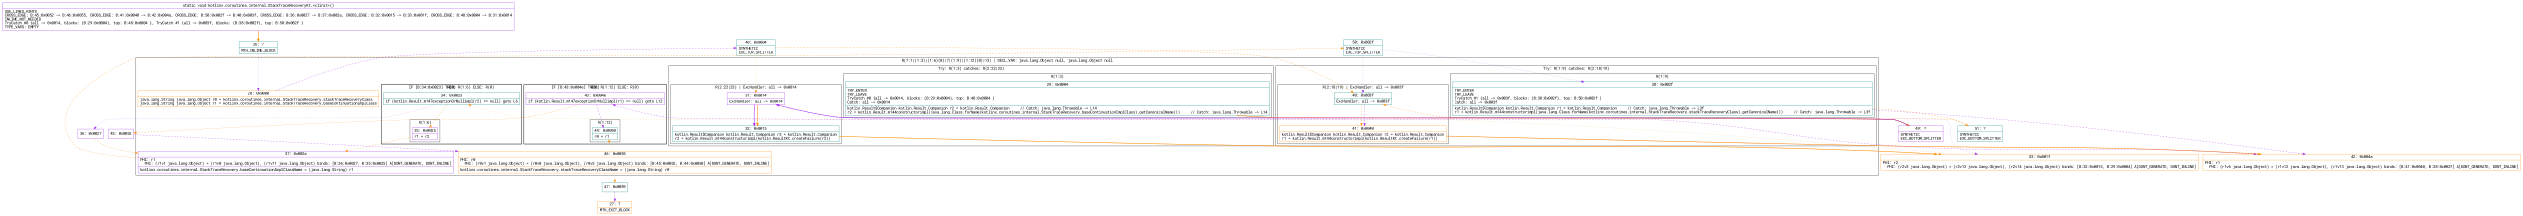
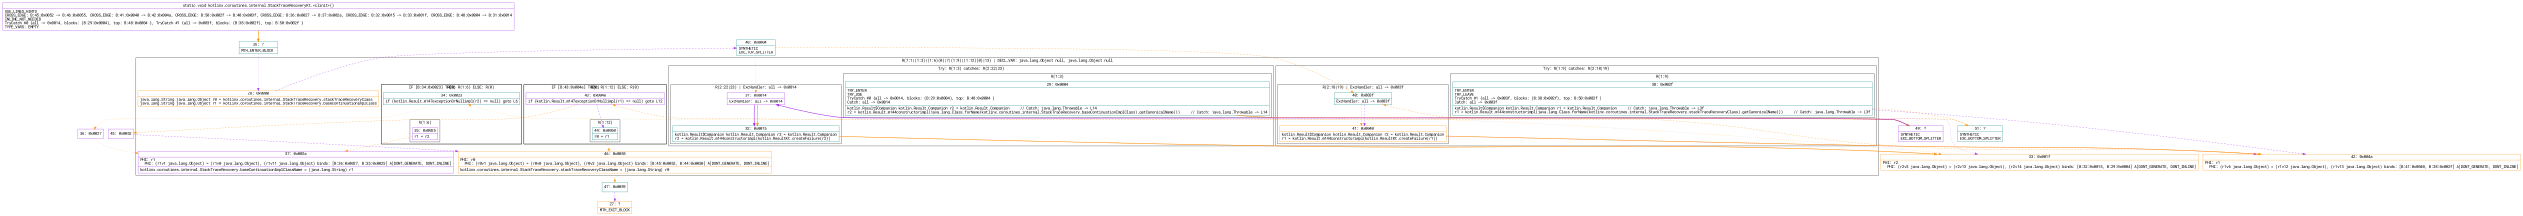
node "50: 0x002f": removed
node "26: ?": text "MTH_INLINE_BLOCK" -> "MTH_ENTER_BLOCK"
node "29: 0x0004": text "TRY_LEAVE" -> "TRY_USE"
edge "34: 0x0023" -> "35: 0x0025": removed
edge "34: 0x0023" -> "36: 0x0027": color purple -> darkorange
edge "42: 0x004a" -> "43: 0x004e": color purple -> darkorange
edge "46: 0x0055" -> "44: 0x0050": reversed
edge "36: 0x0027" -> "37: 0x002a": style dashed -> dotted
